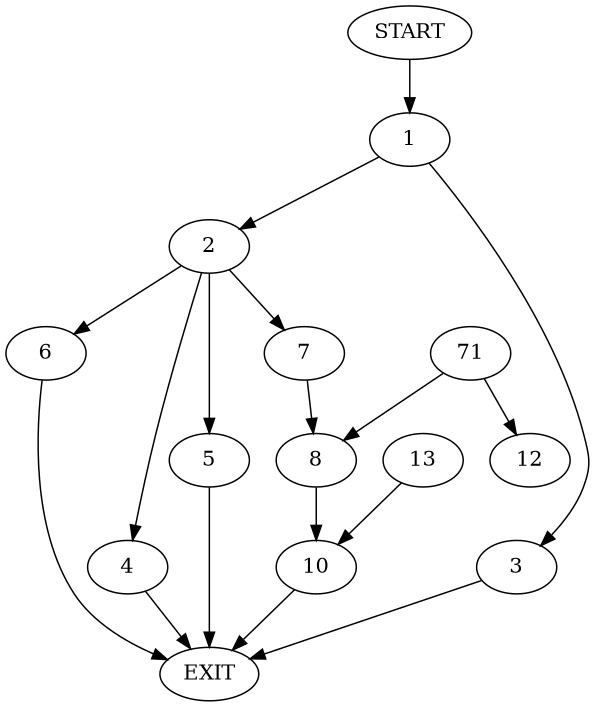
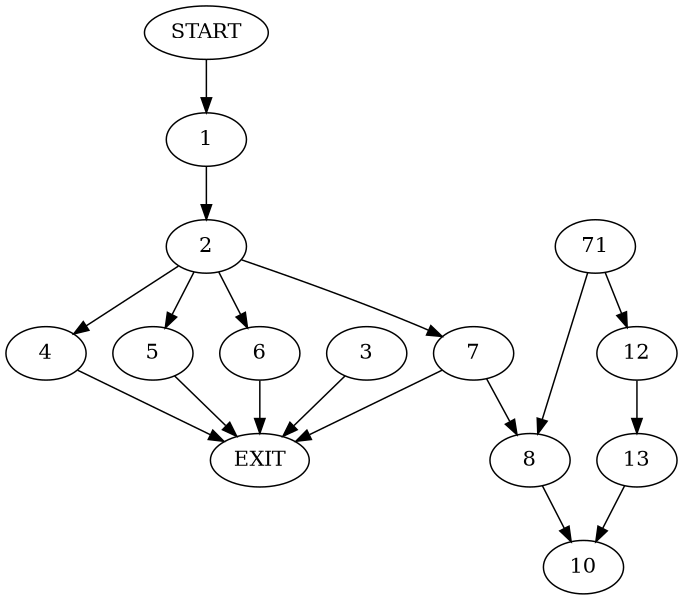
edge "1" -> "3": removed
edge "12" -> "13": added
edge "10" -> "EXIT": now "7" -> "EXIT"
